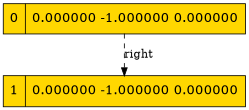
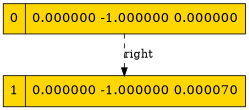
node "1": text "0.000000 -1.000000 0.000000" -> "0.000000 -1.000000 0.000070"
